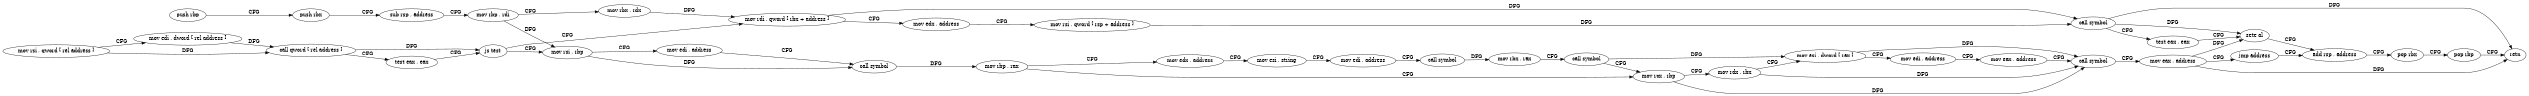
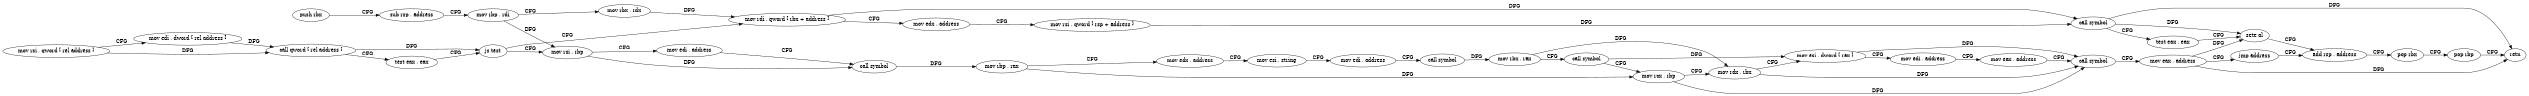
node "push rbp": removed
edge "mov rbx , rax" -> "mov rdx , rbx": added, label "DFG"
edge "mov rbp , rax" -> "mov rcx , rbp": label "CFG" -> "DFG"
